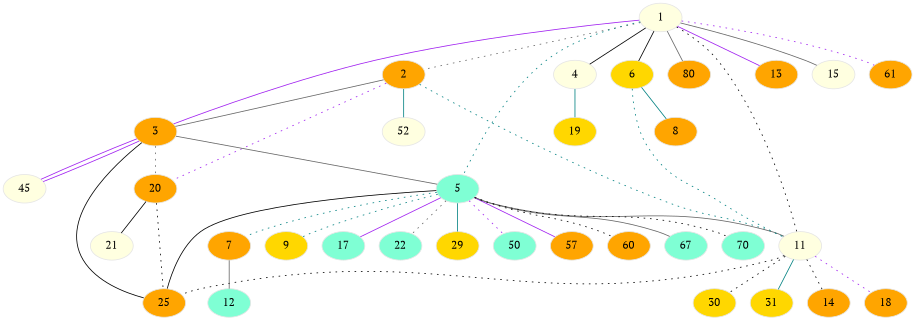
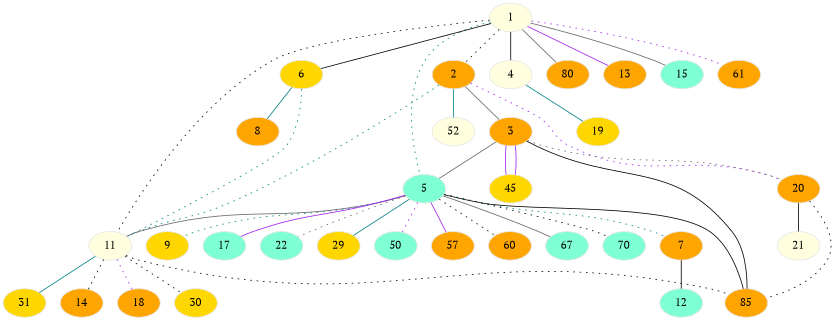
edge "1" -- "2": color gray40 -> black
edge "1" -- "3": removed
node "15": fillcolor lightyellow -> aquamarine
node "45": fillcolor lightyellow -> gold
edge "7" -- "12": color gray40 -> black
node "25": label "25" -> "85"
